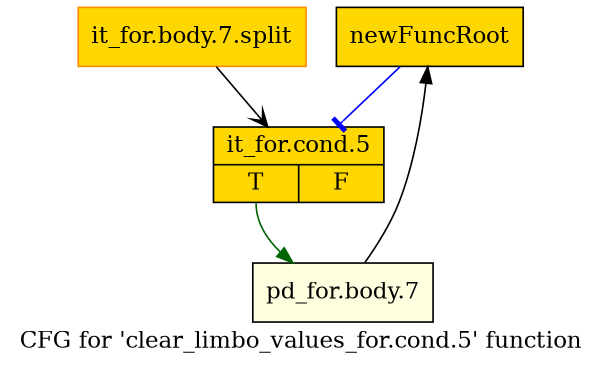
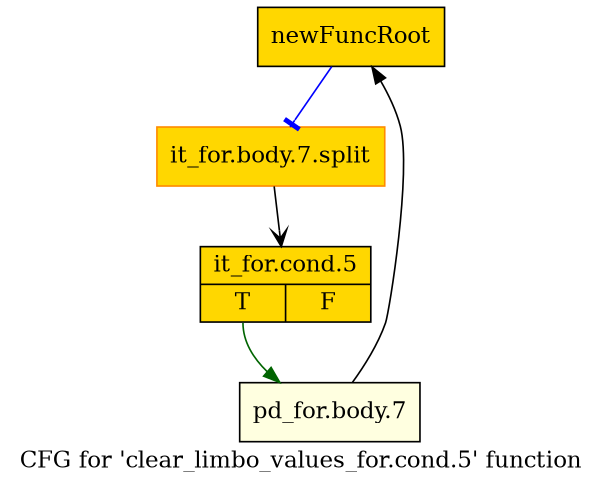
edge "newFuncRoot" -> "it_for.cond.5": now "newFuncRoot" -> "it_for.body.7.split"
